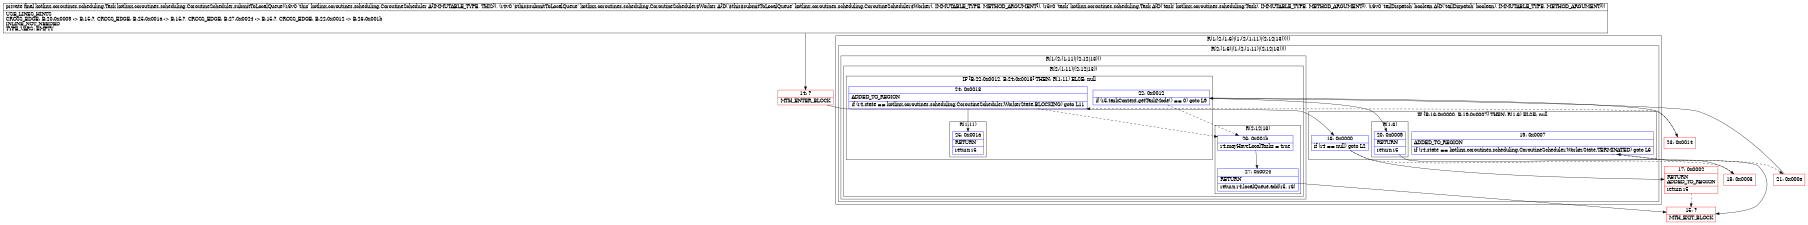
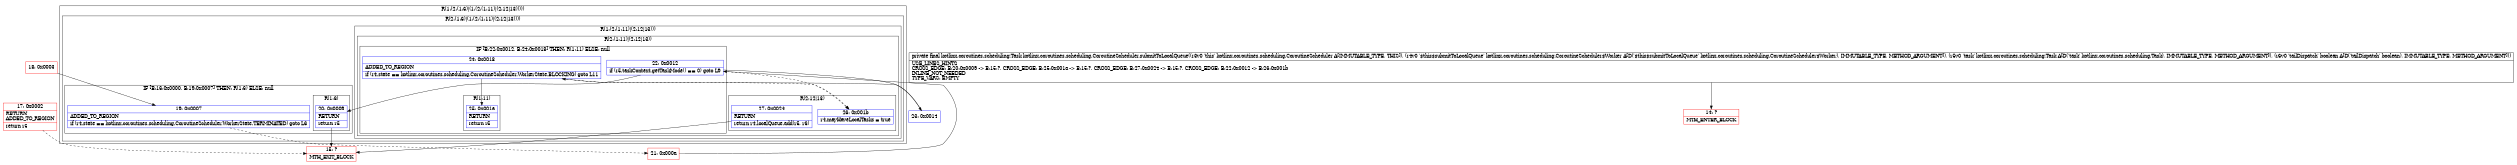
edge "23: 0x0014" -> "24: 0x0018": style dashed -> solid
node "16: 0x0000": removed
node "23: 0x0014": color red -> blue
edge "26: 0x001b" -> "27: 0x0024": removed
